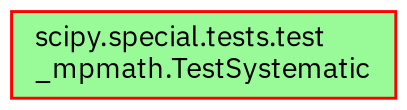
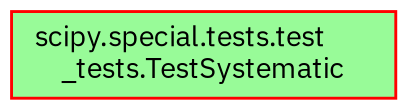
node "scipy.special.tests.test _mpmath.TestSystematic": label "scipy.special.tests.test _mpmath.TestSystematic" -> "scipy.special.tests.test _tests.TestSystematic"
